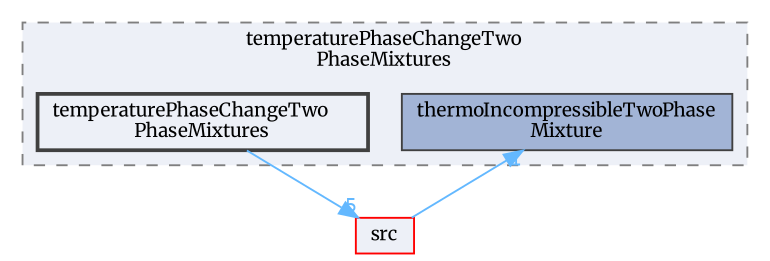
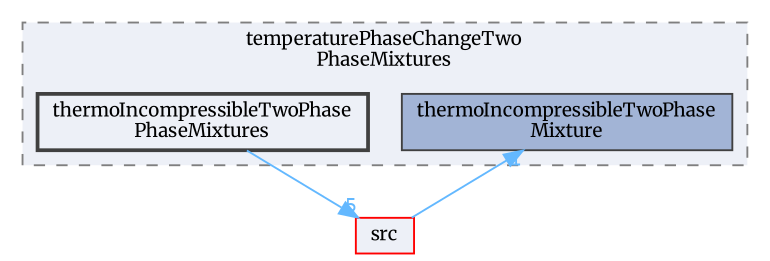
node "temperaturePhaseChangeTwo PhaseMixtures": label "temperaturePhaseChangeTwo PhaseMixtures" -> "thermoIncompressibleTwoPhase PhaseMixtures"
